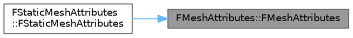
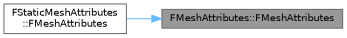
node "FStaticMeshAttributes ::FStaticMeshAttributes": label "FStaticMeshAttributes ::FStaticMeshAttributes" -> "FStaticMeshAttributes ::FMeshAttributes"
